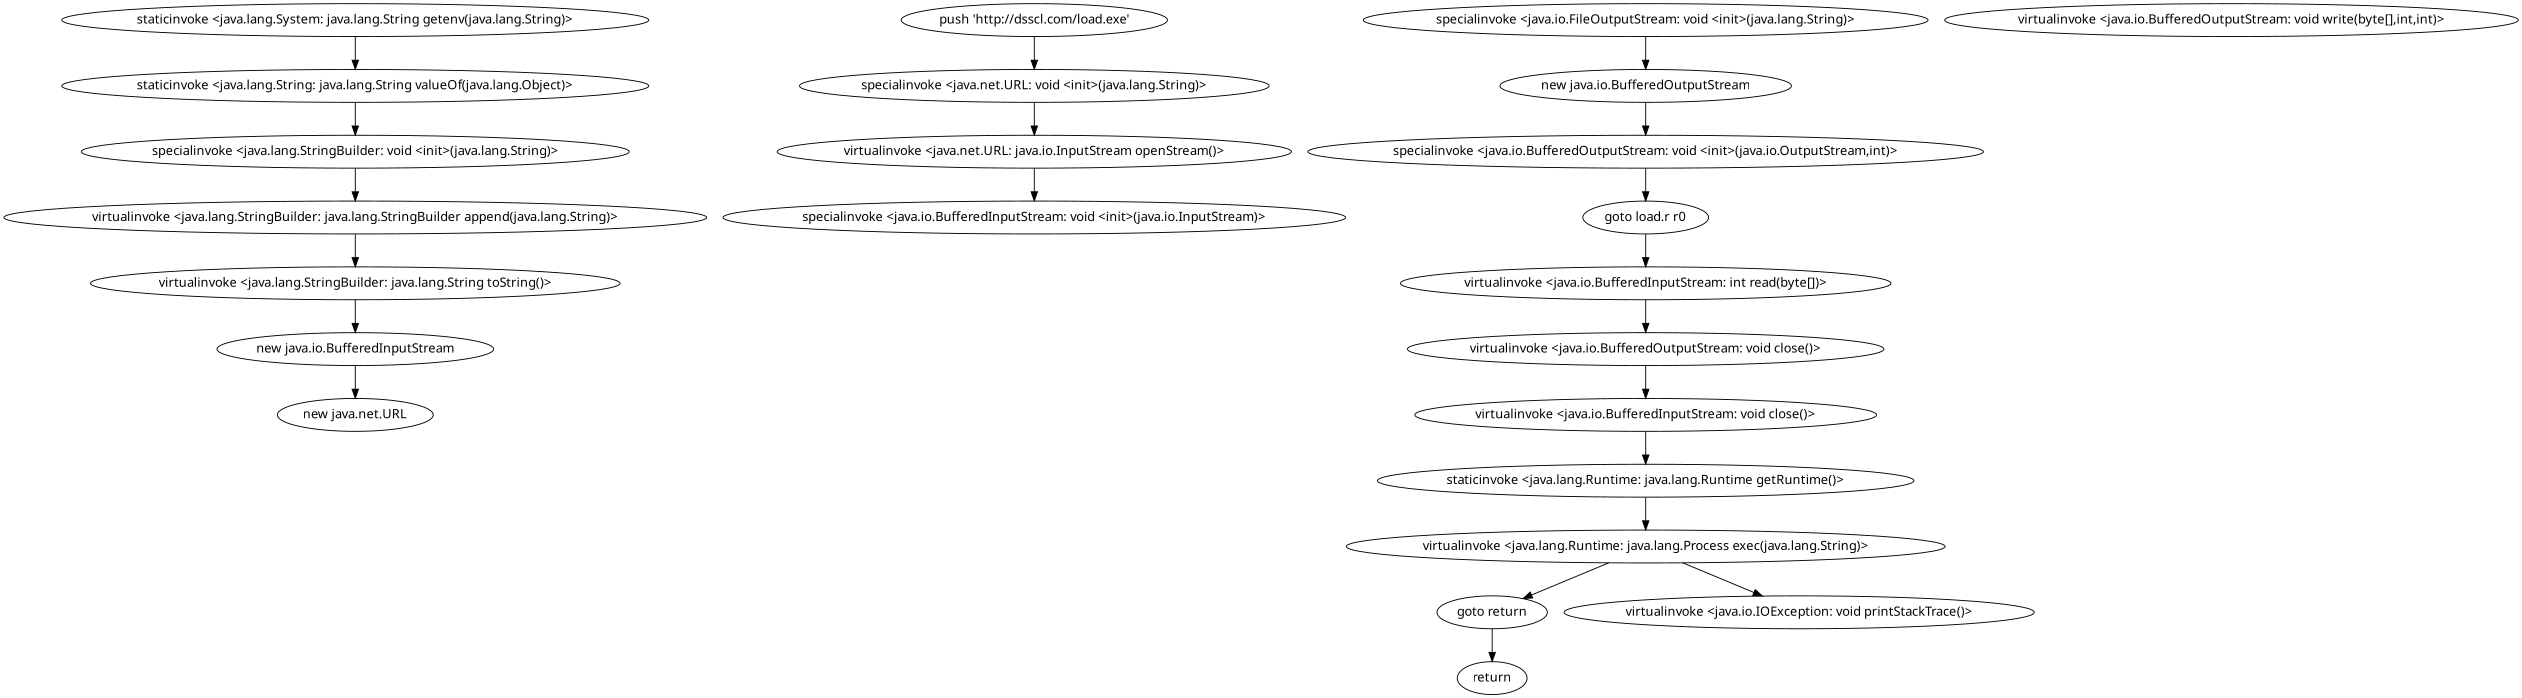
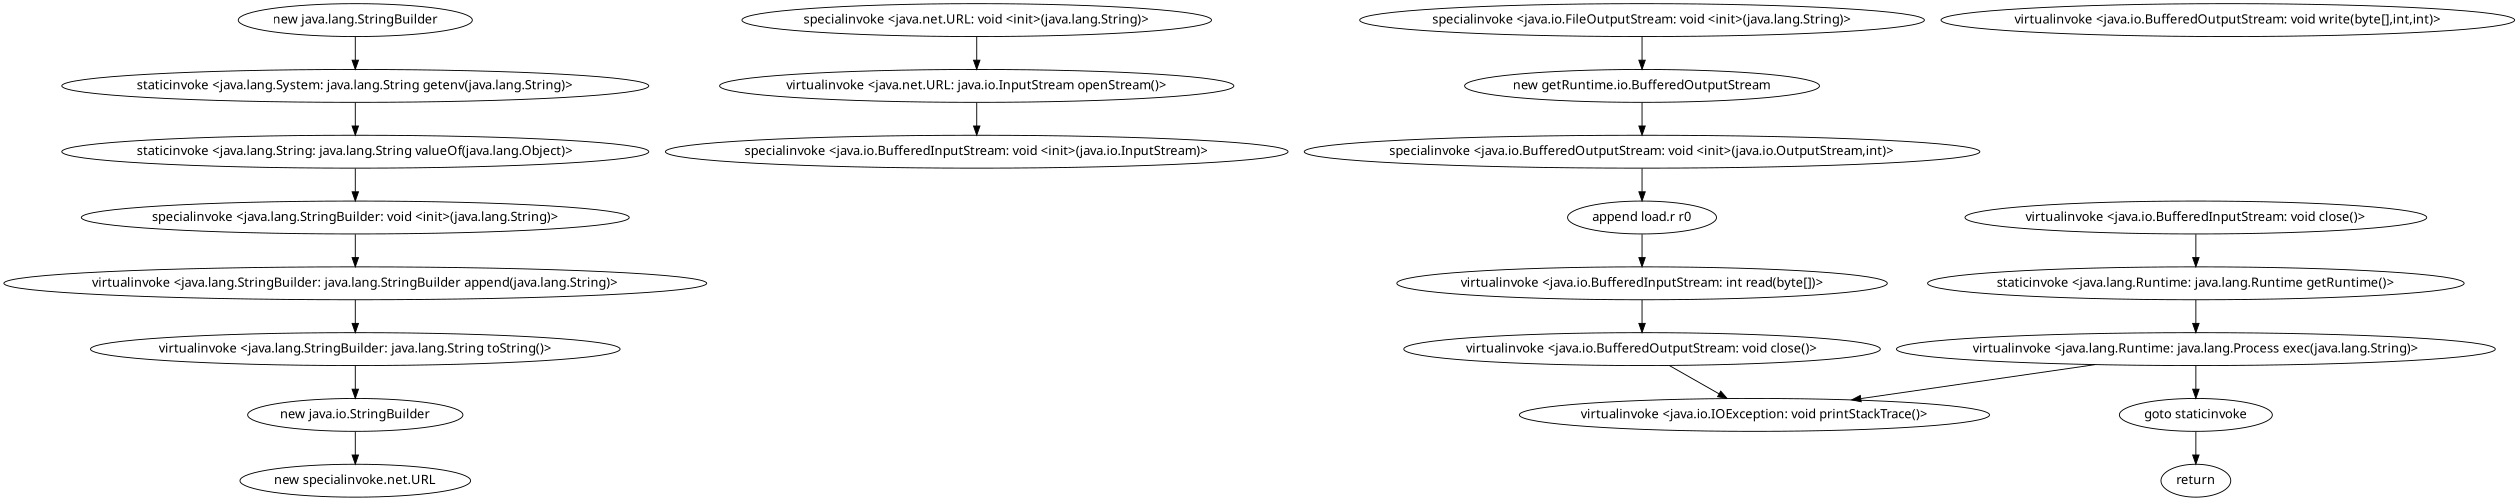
node "new java.lang.StringBuilder": added
node "push 'http://dsscl.com/load.exe'": removed
node "new java.io.BufferedOutputStream": label "new java.io.BufferedOutputStream" -> "new getRuntime.io.BufferedOutputStream"
node "goto load.r r0": label "goto load.r r0" -> "append load.r r0"
node "new java.io.BufferedInputStream": label "new java.io.BufferedInputStream" -> "new java.io.StringBuilder"
edge "virtualinvoke <java.io.BufferedOutputStream: void close()>" -> "virtualinvoke <java.io.BufferedInputStream: void close()>": now "virtualinvoke <java.io.BufferedOutputStream: void close()>" -> "virtualinvoke <java.io.IOException: void printStackTrace()>"
node "new java.net.URL": label "new java.net.URL" -> "new specialinvoke.net.URL"
node "goto return": label "goto return" -> "goto staticinvoke"
